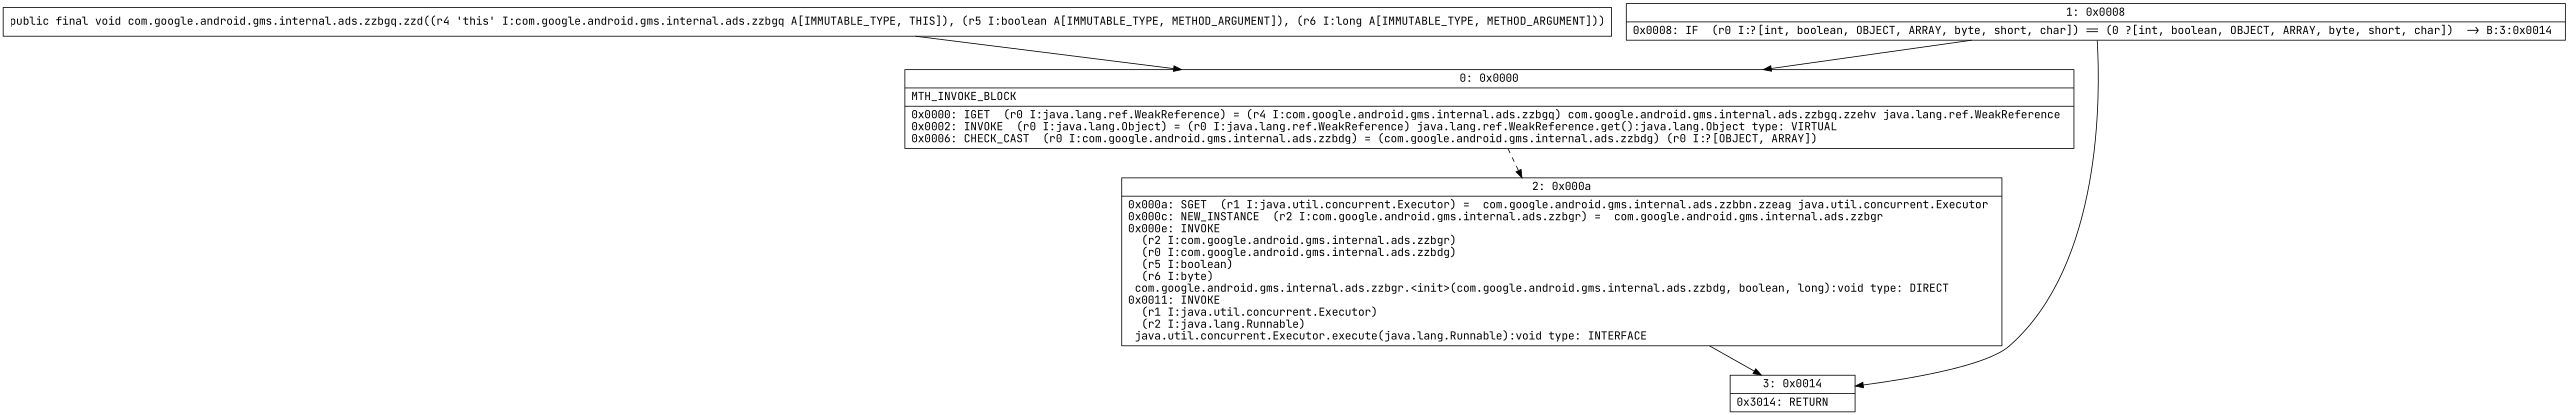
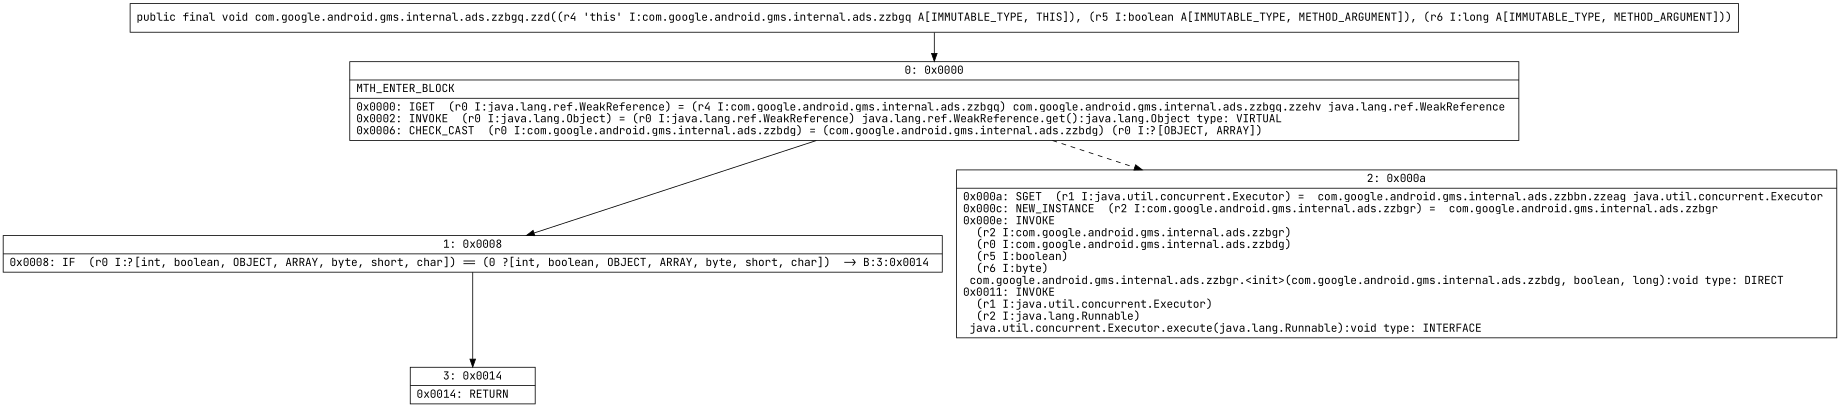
edge "1: 0x0008" -> "0: 0x0000": reversed
node "0: 0x0000": text "MTH_INVOKE_BLOCK" -> "MTH_ENTER_BLOCK"
edge "2: 0x000a" -> "3: 0x0014": removed
node "3: 0x0014": text "0x3014: RETURN" -> "0x0014: RETURN"
